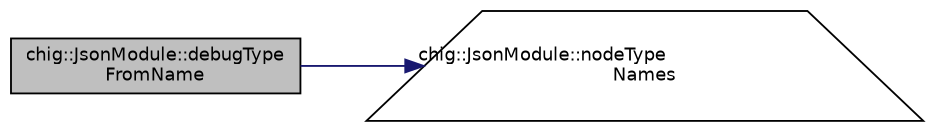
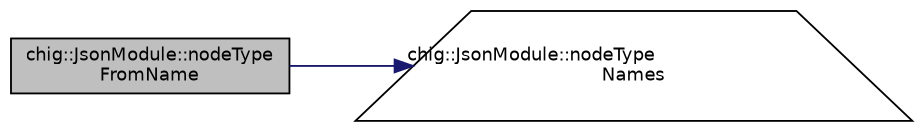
node "chig::JsonModule::debugType FromName": label "chig::JsonModule::debugType FromName" -> "chig::JsonModule::nodeType FromName"
